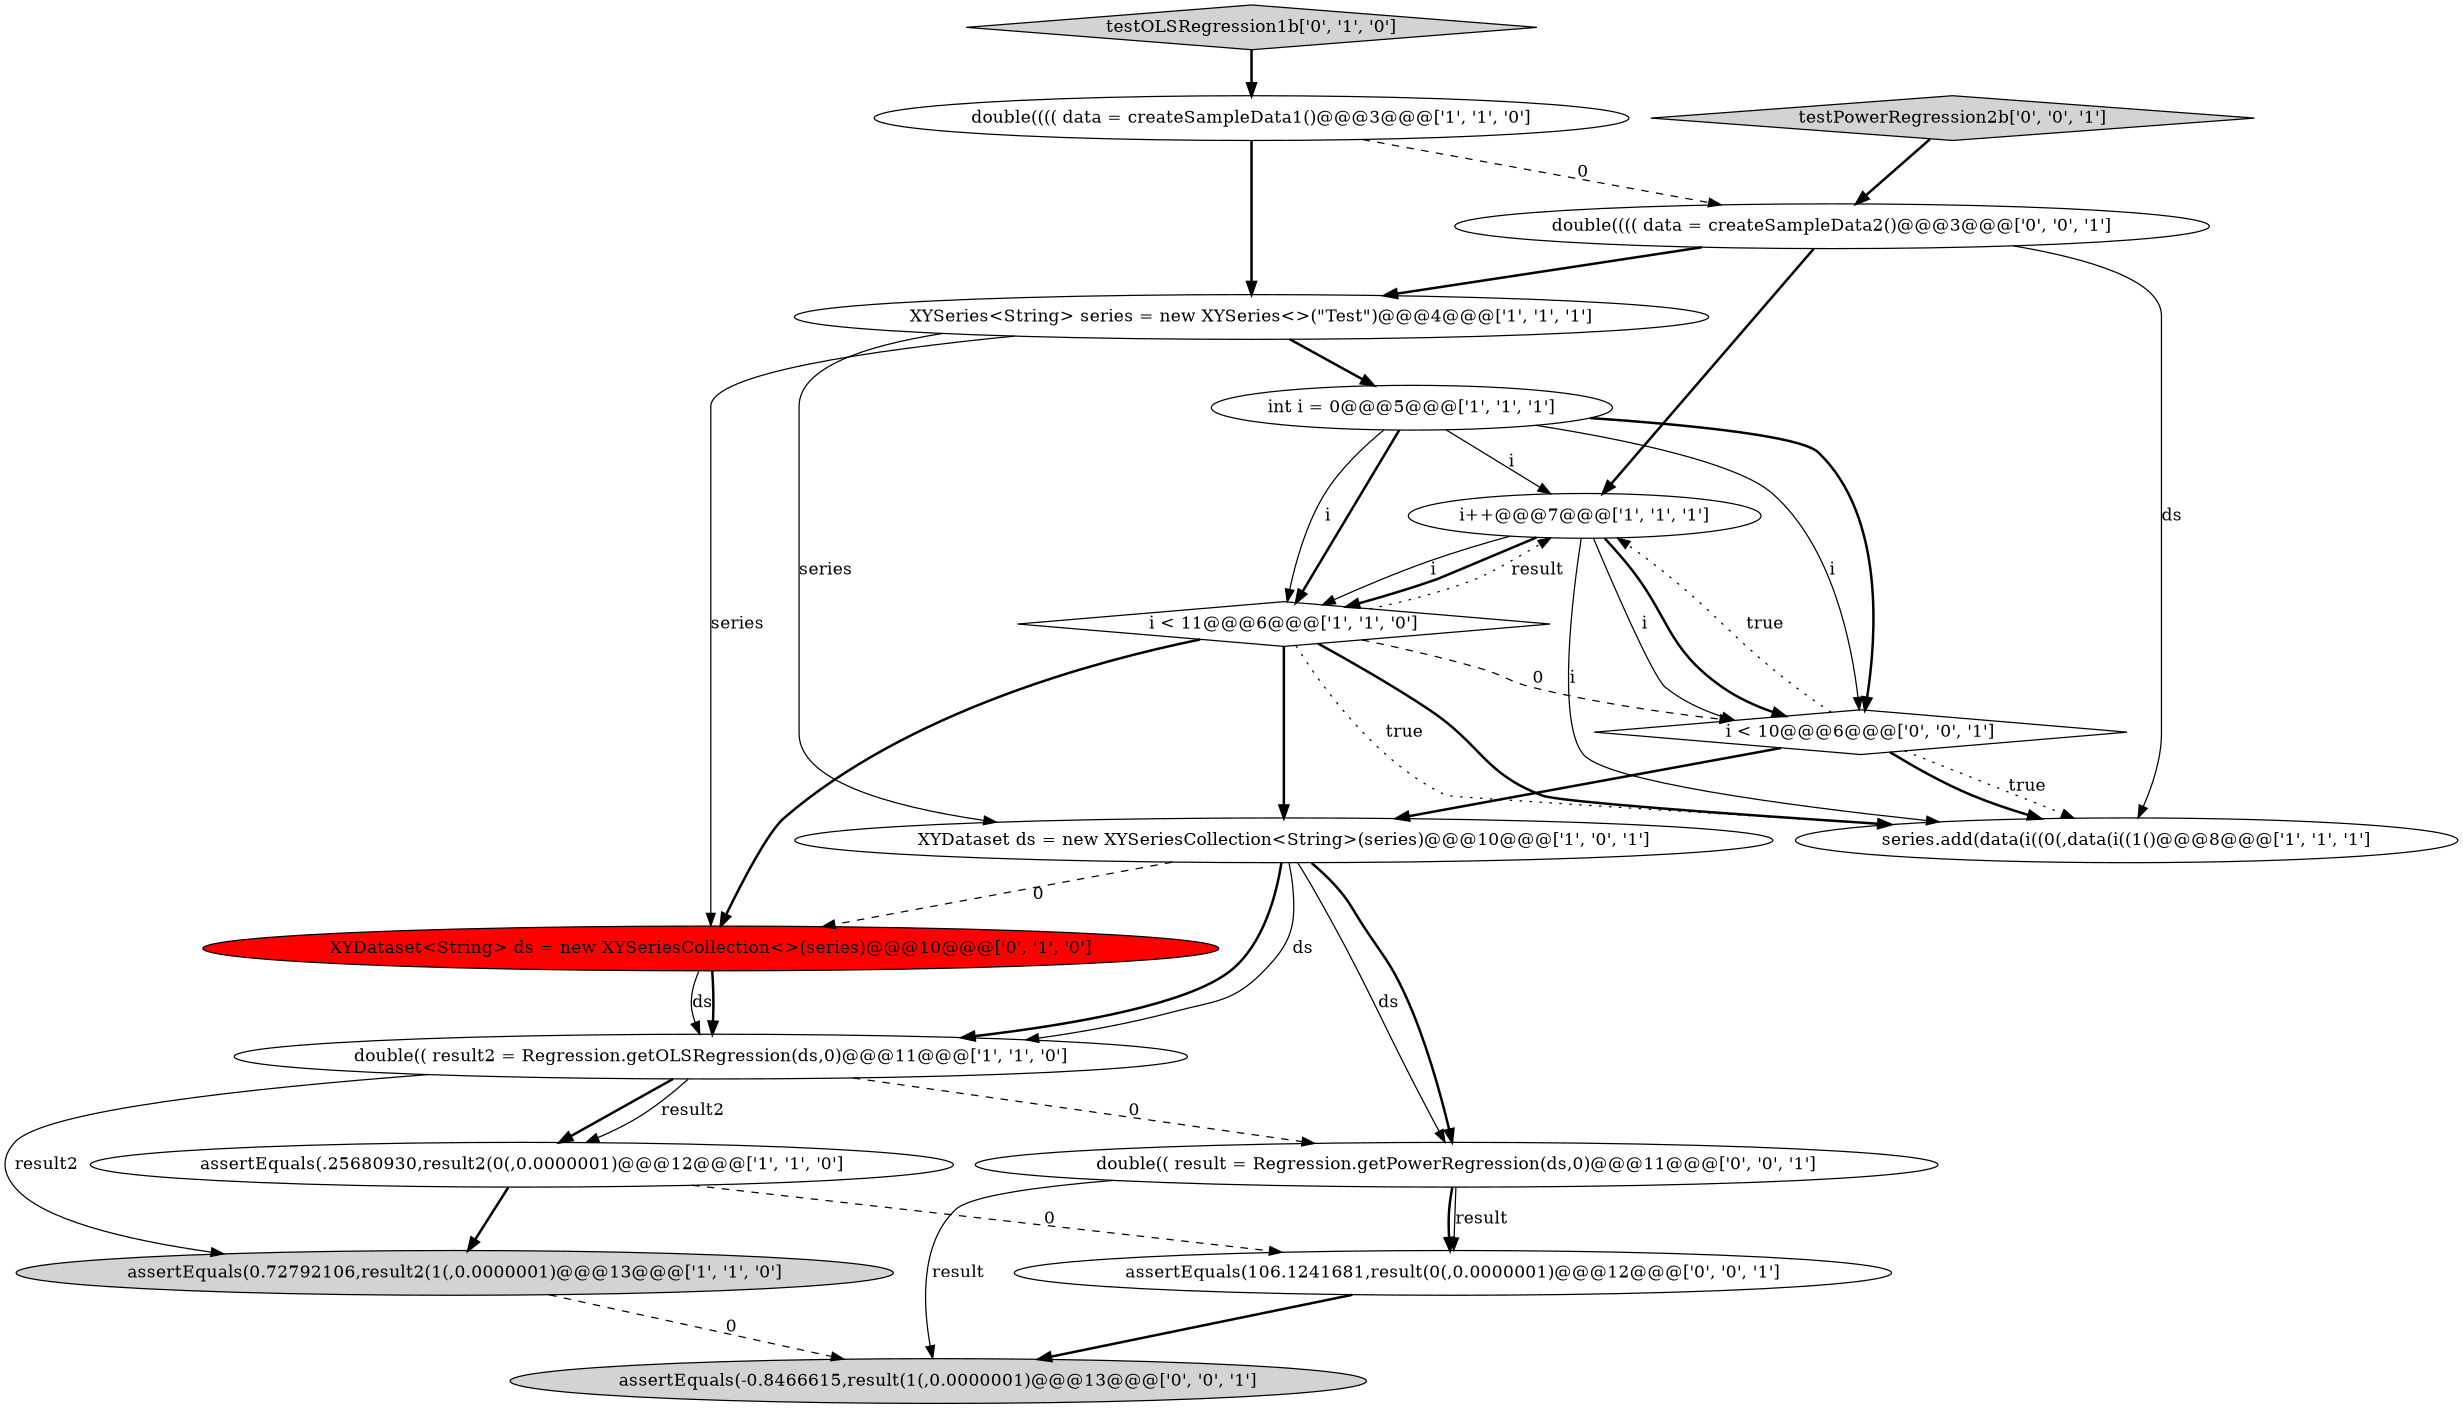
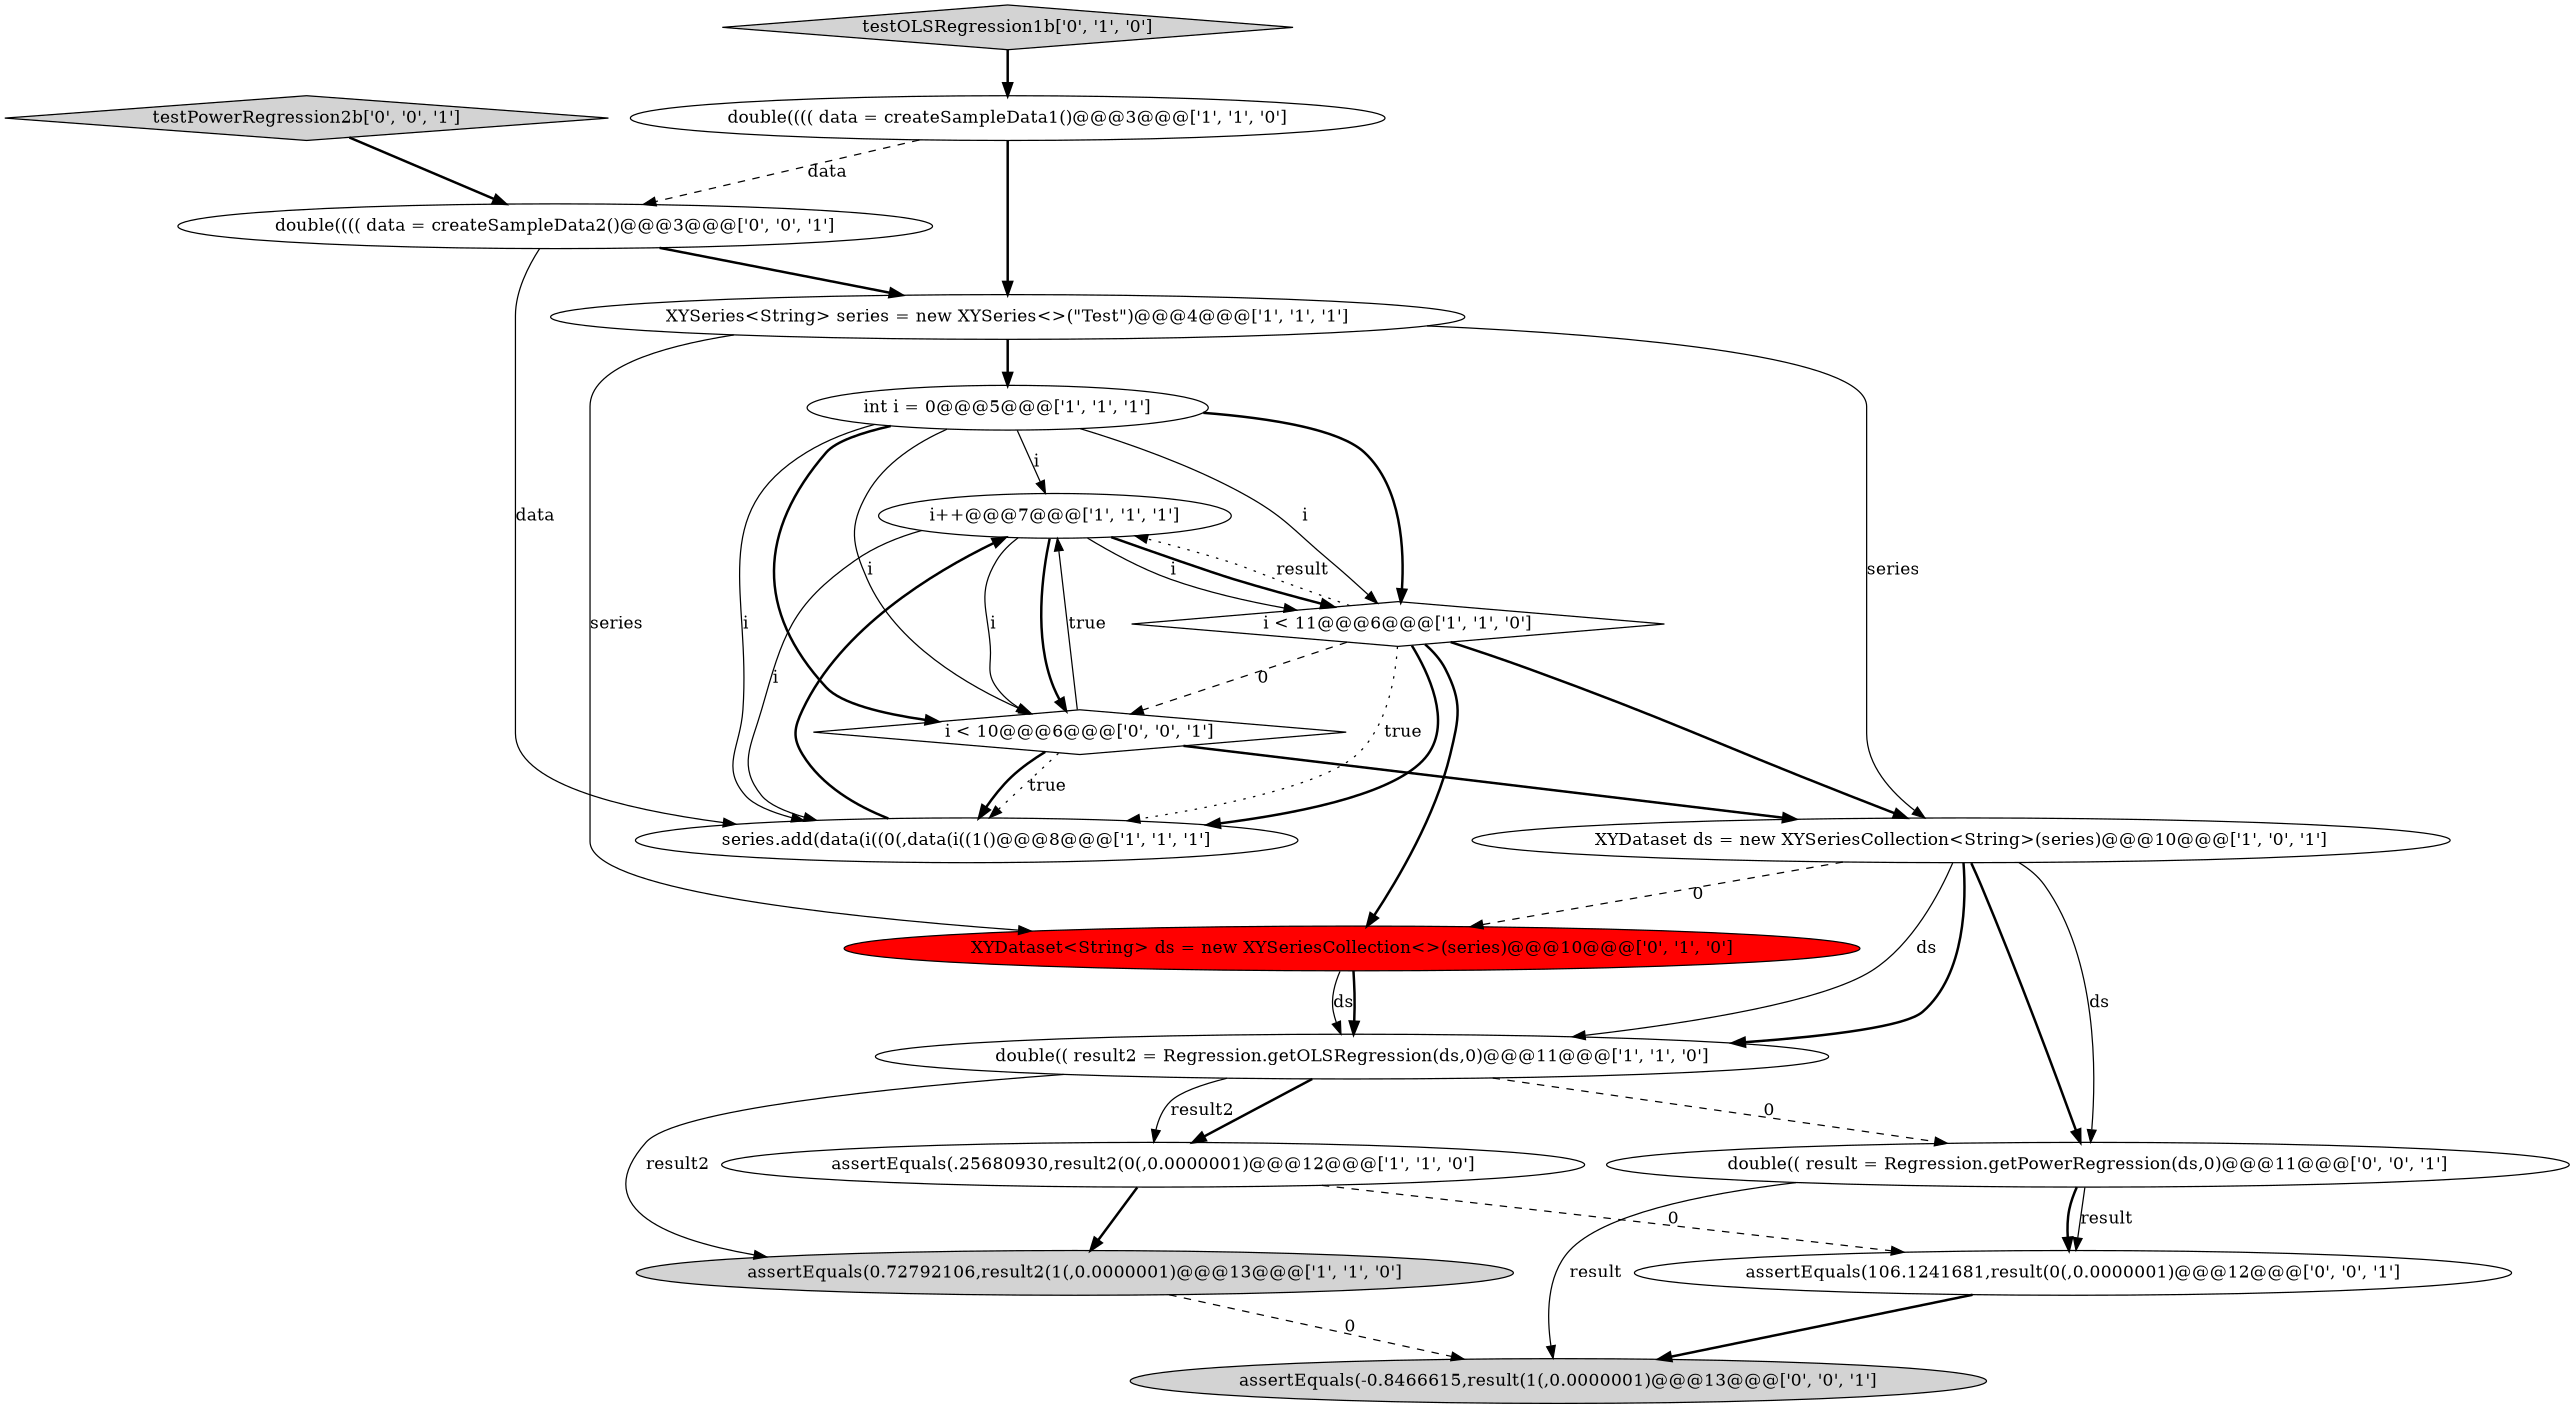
edge "double(((( data = createSampleData1()@@@3@@@['1', '1', '0']" -> "double(((( data = createSampleData2()@@@3@@@['0', '0', '1']": label "0" -> "data"
edge "double(((( data = createSampleData2()@@@3@@@['0', '0', '1']" -> "i++@@@7@@@['1', '1', '1']": now "series.add(data(i((0(,data(i((1()@@@8@@@['1', '1', '1']" -> "i++@@@7@@@['1', '1', '1']"
edge "double(((( data = createSampleData2()@@@3@@@['0', '0', '1']" -> "series.add(data(i((0(,data(i((1()@@@8@@@['1', '1', '1']": label "ds" -> "data"
edge "int i = 0@@@5@@@['1', '1', '1']" -> "series.add(data(i((0(,data(i((1()@@@8@@@['1', '1', '1']": added, label "i"
edge "i < 10@@@6@@@['0', '0', '1']" -> "i++@@@7@@@['1', '1', '1']": style dotted -> solid
